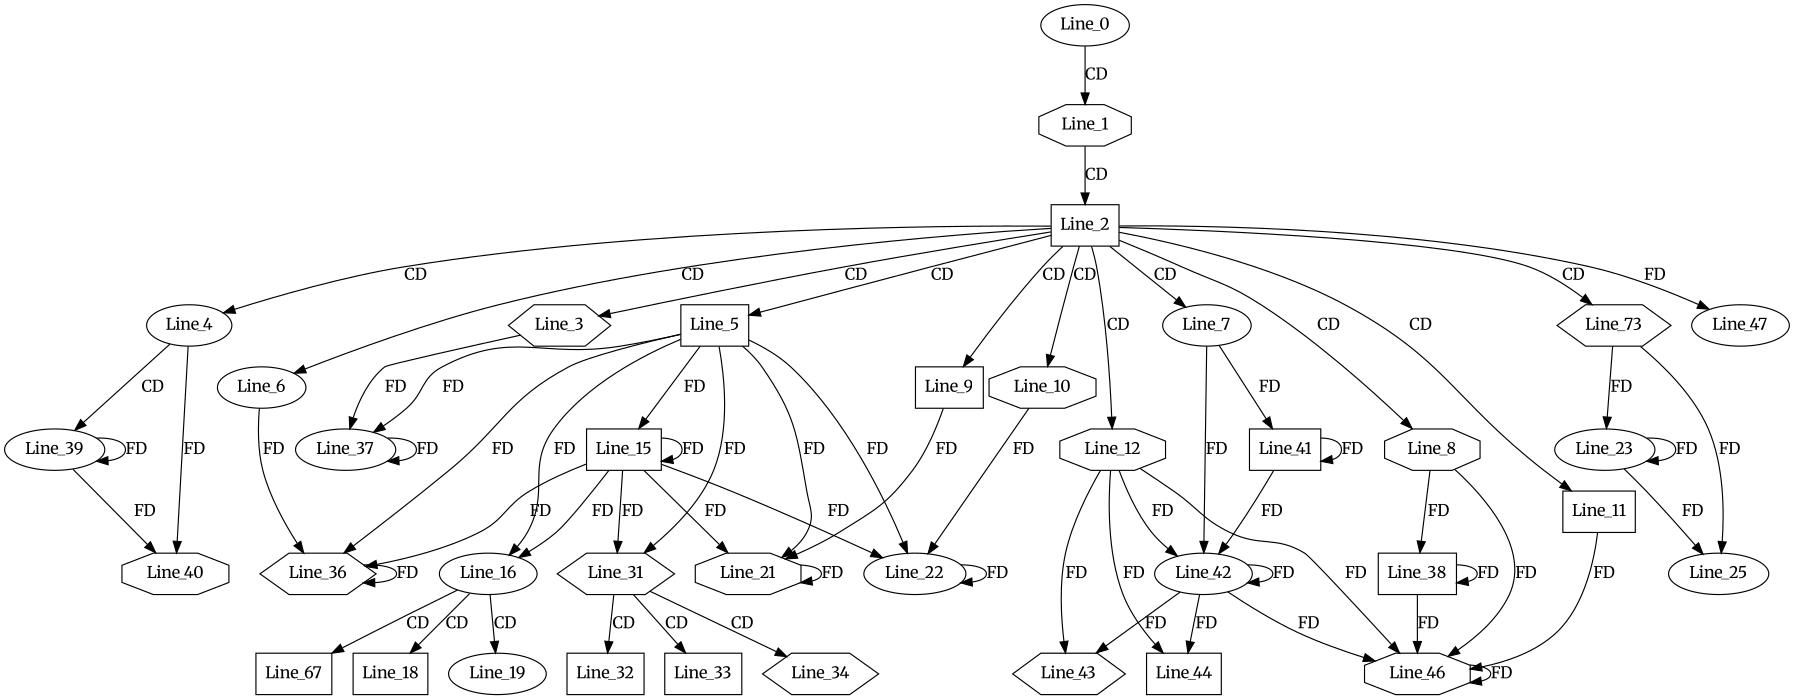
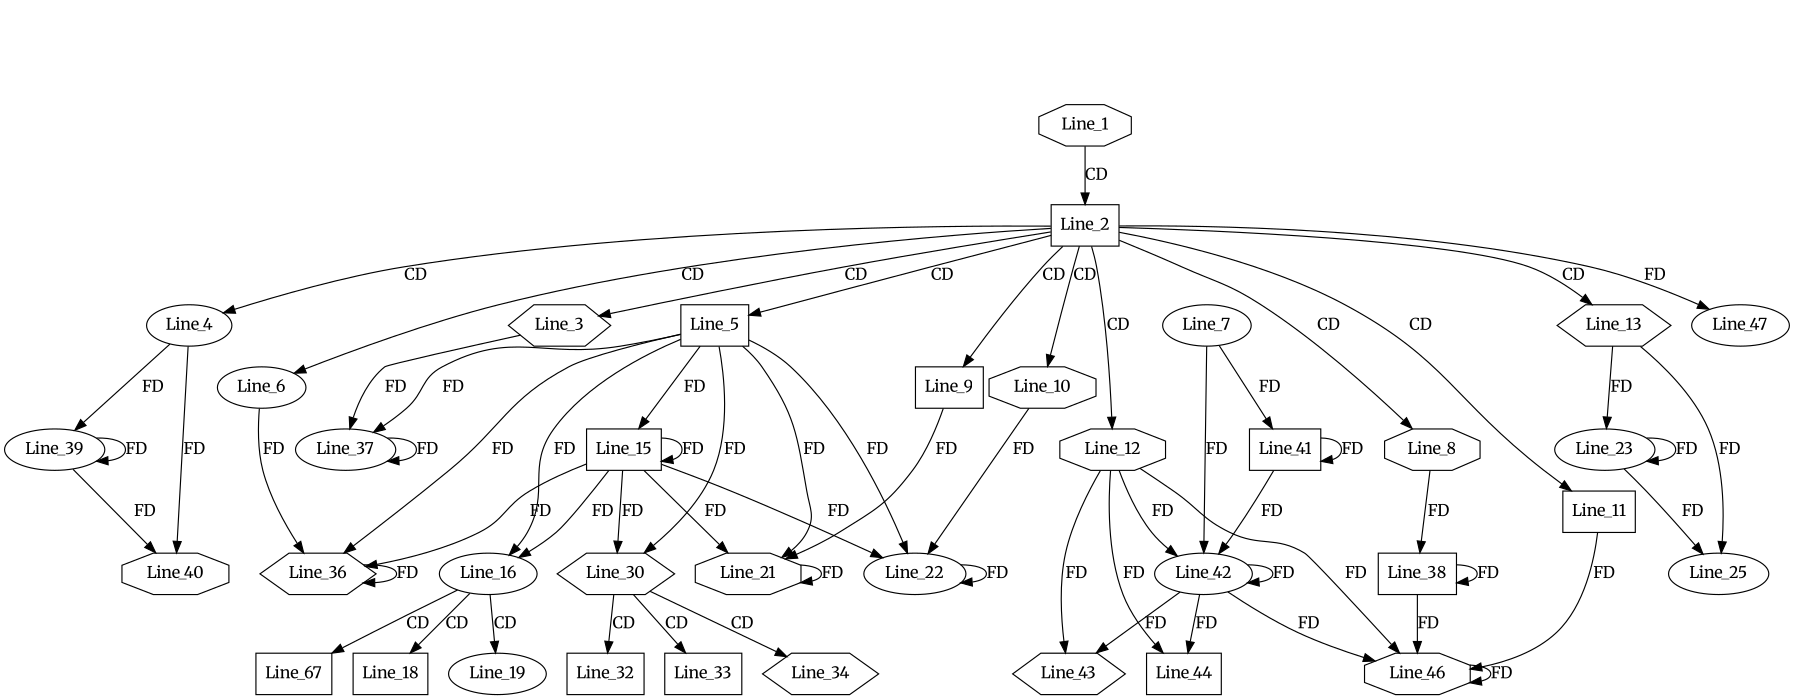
node "Line_0": removed
edge "Line_2" -> "Line_7": removed, label "CD"
node "Line_73": label "Line_73" -> "Line_13"
edge "Line_4" -> "Line_39": label "CD" -> "FD"
edge "Line_8" -> "Line_46": removed, label "FD"
node "Line_31": label "Line_31" -> "Line_30"
